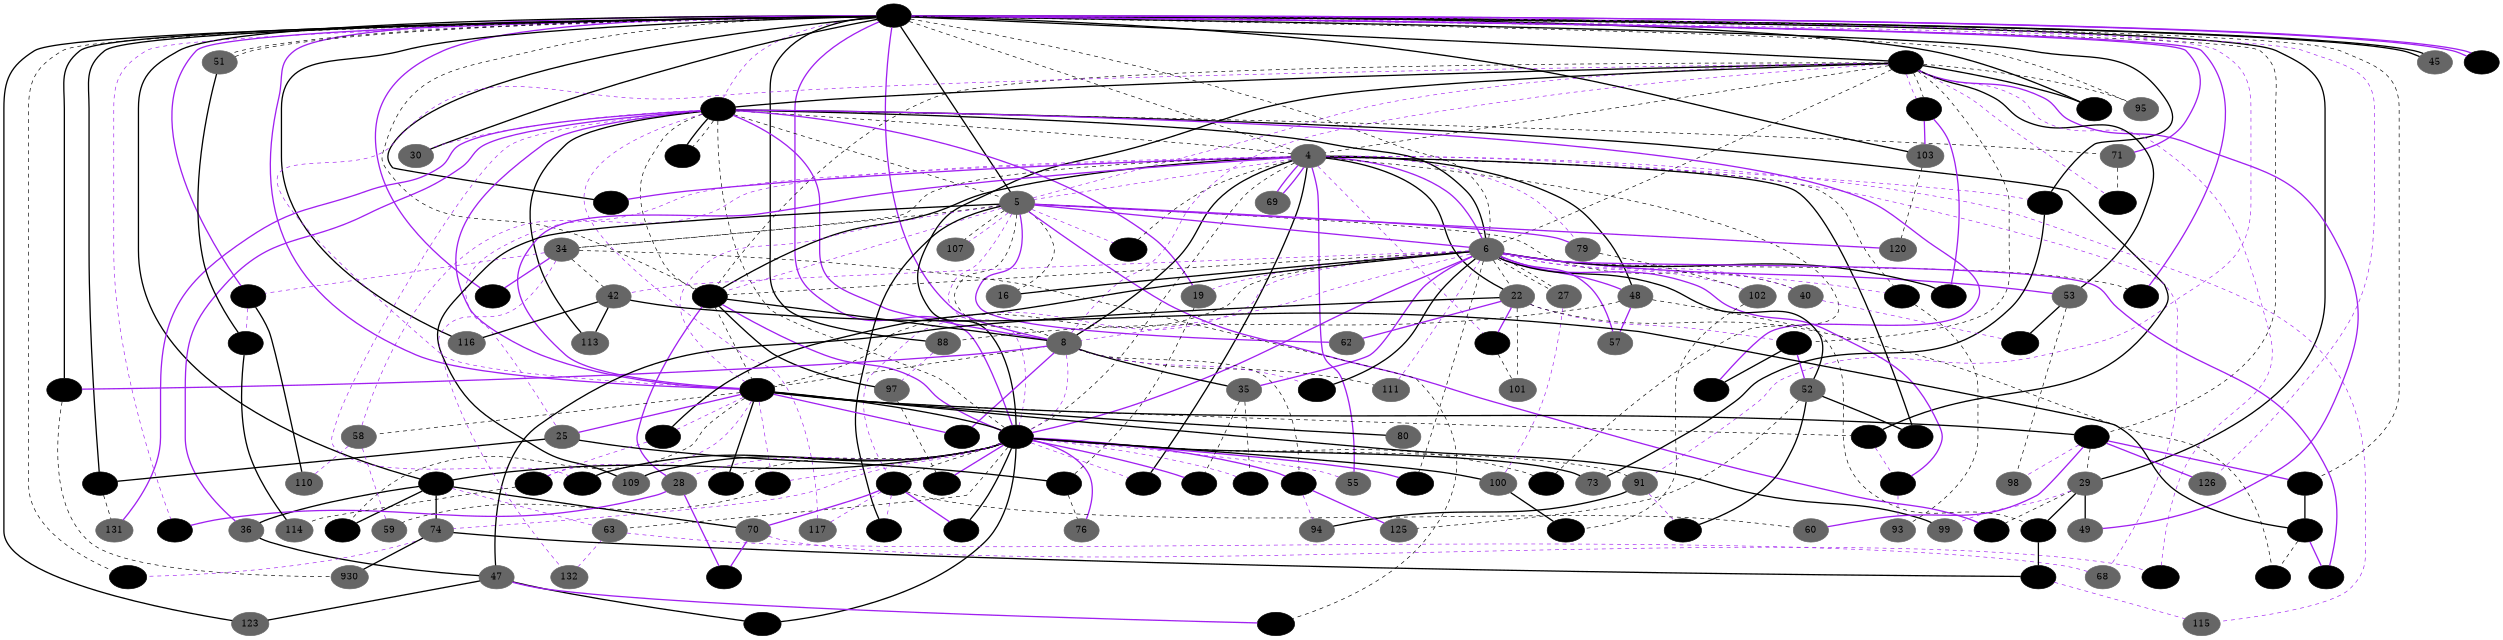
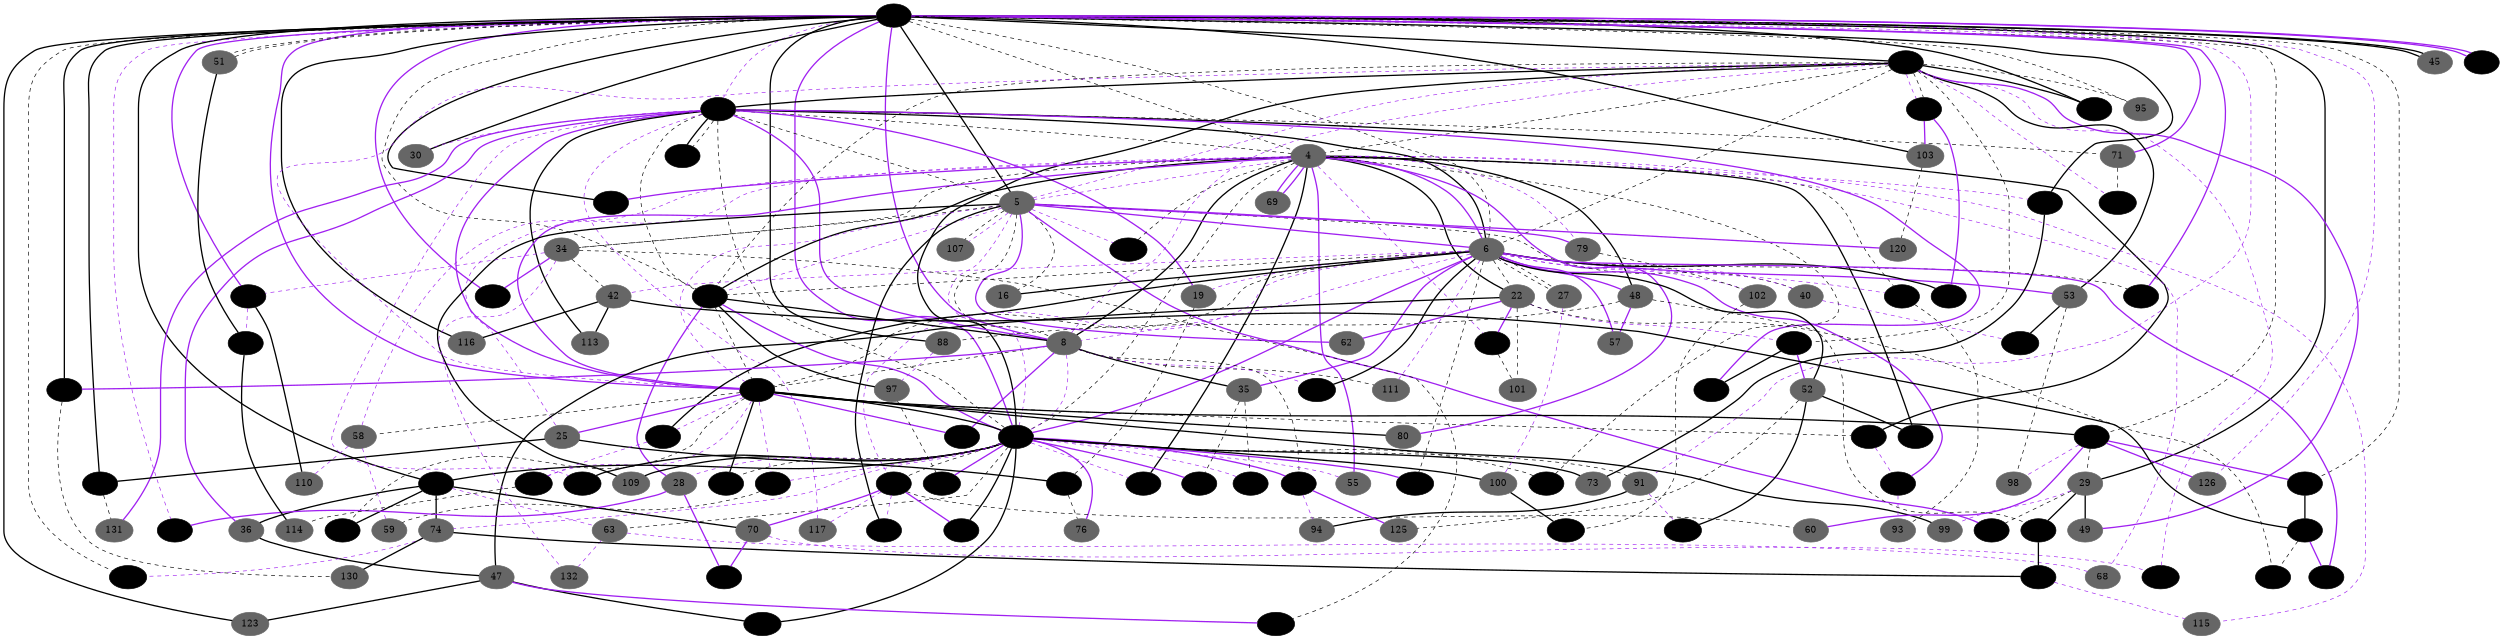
edge "4" -- "80": added
node "930": label "930" -> "130"
